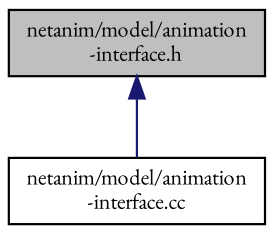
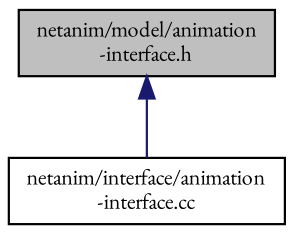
node "netanim/model/animation -interface.cc": label "netanim/model/animation -interface.cc" -> "netanim/interface/animation -interface.cc"
